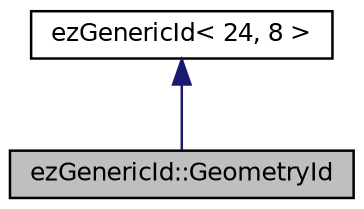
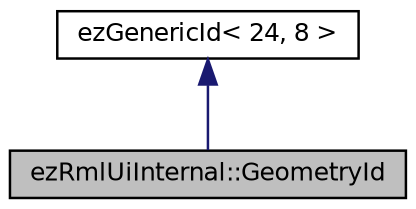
node "ezGenericId::GeometryId": label "ezGenericId::GeometryId" -> "ezRmlUiInternal::GeometryId"
